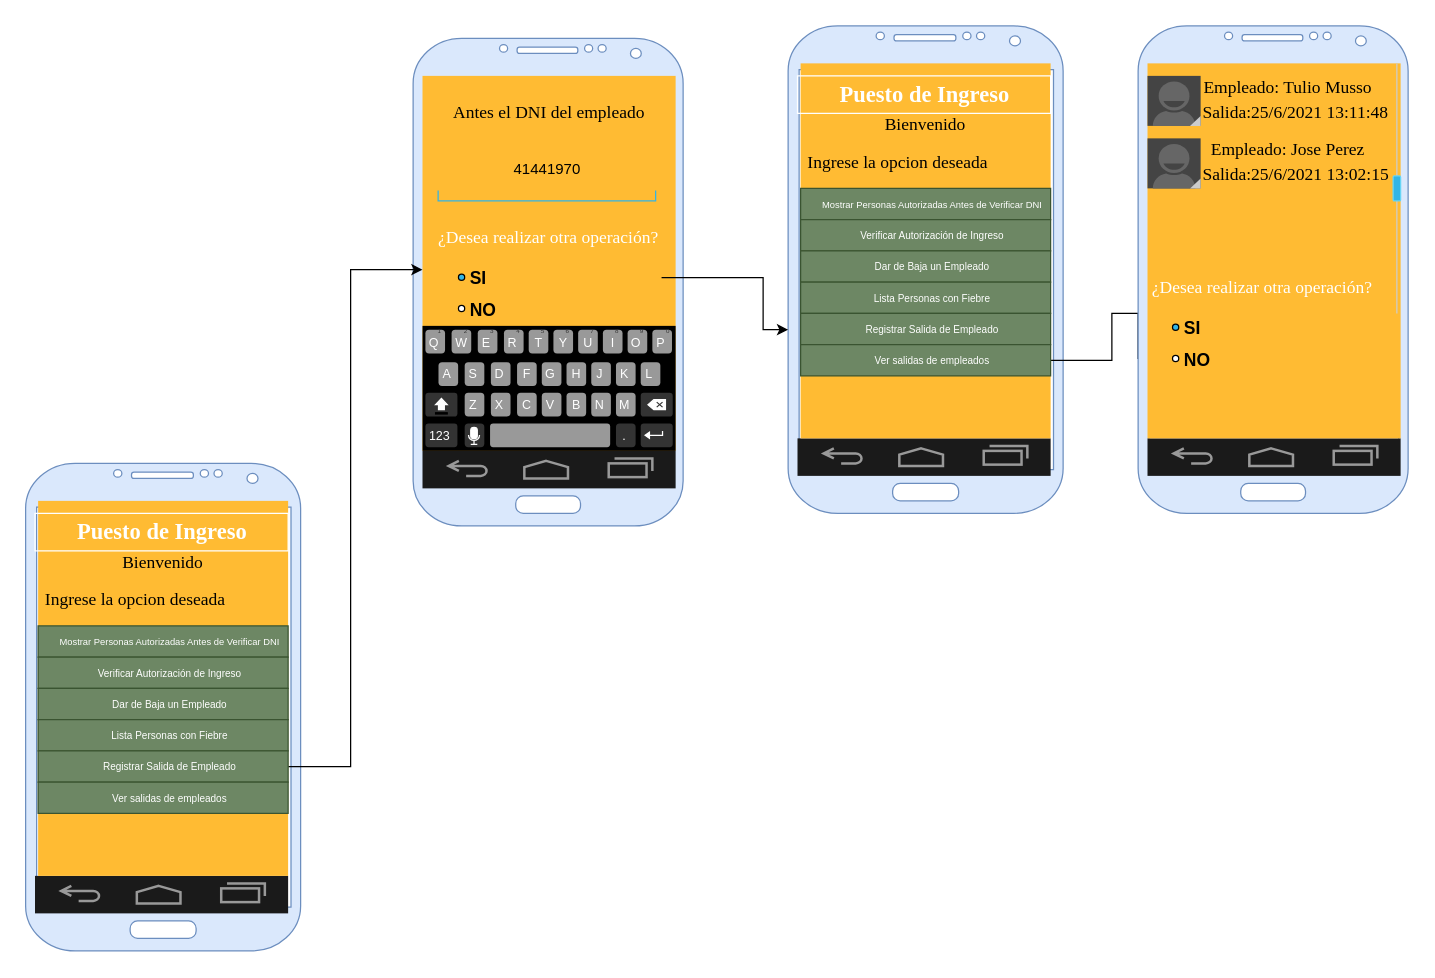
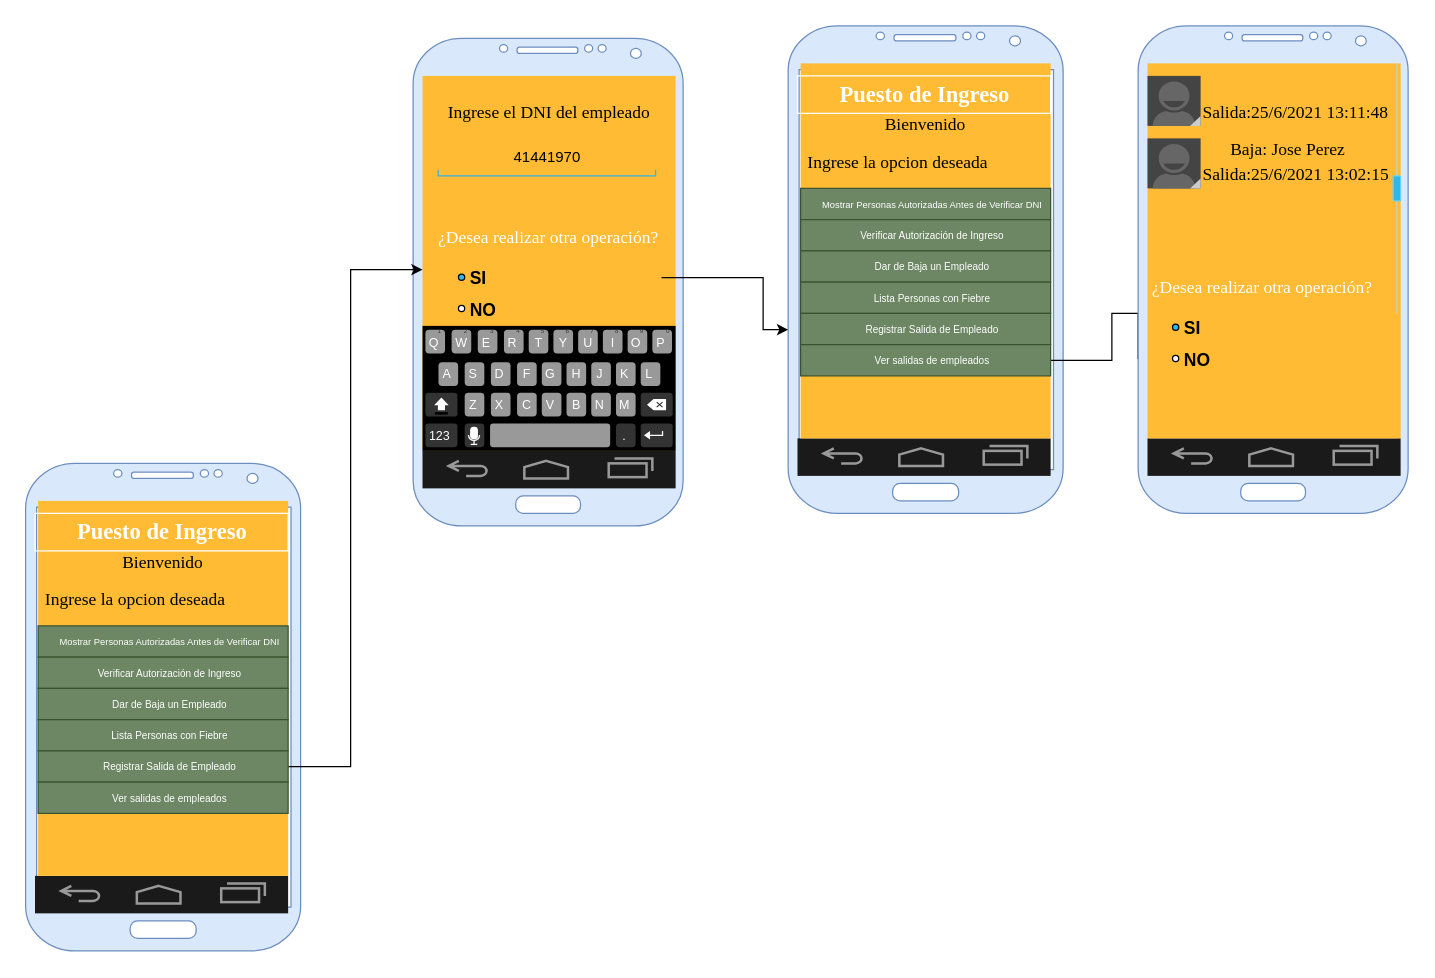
node "Empleado: Tulio Musso": removed
node "Antes el DNI del empleado": label "Antes el DNI del empleado" -> "Ingrese el DNI del empleado"
node "Empleado: Jose Perez": label "Empleado: Jose Perez" -> "Baja: Jose Perez"
node "41441970": size 218x63 -> 218x38
